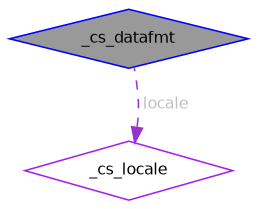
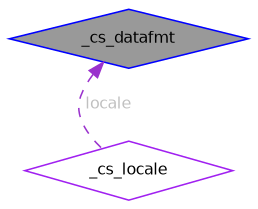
edge "_cs_datafmt" -> "_cs_locale": reversed
